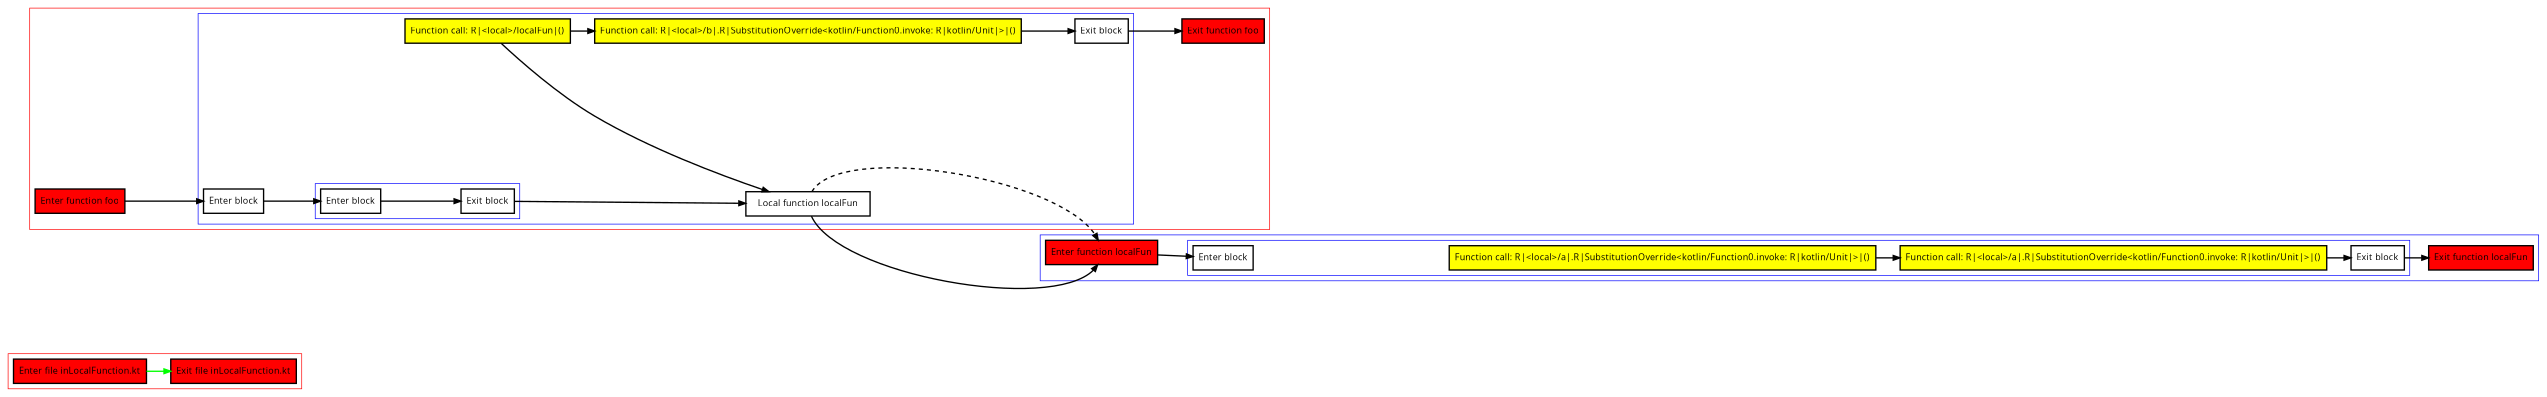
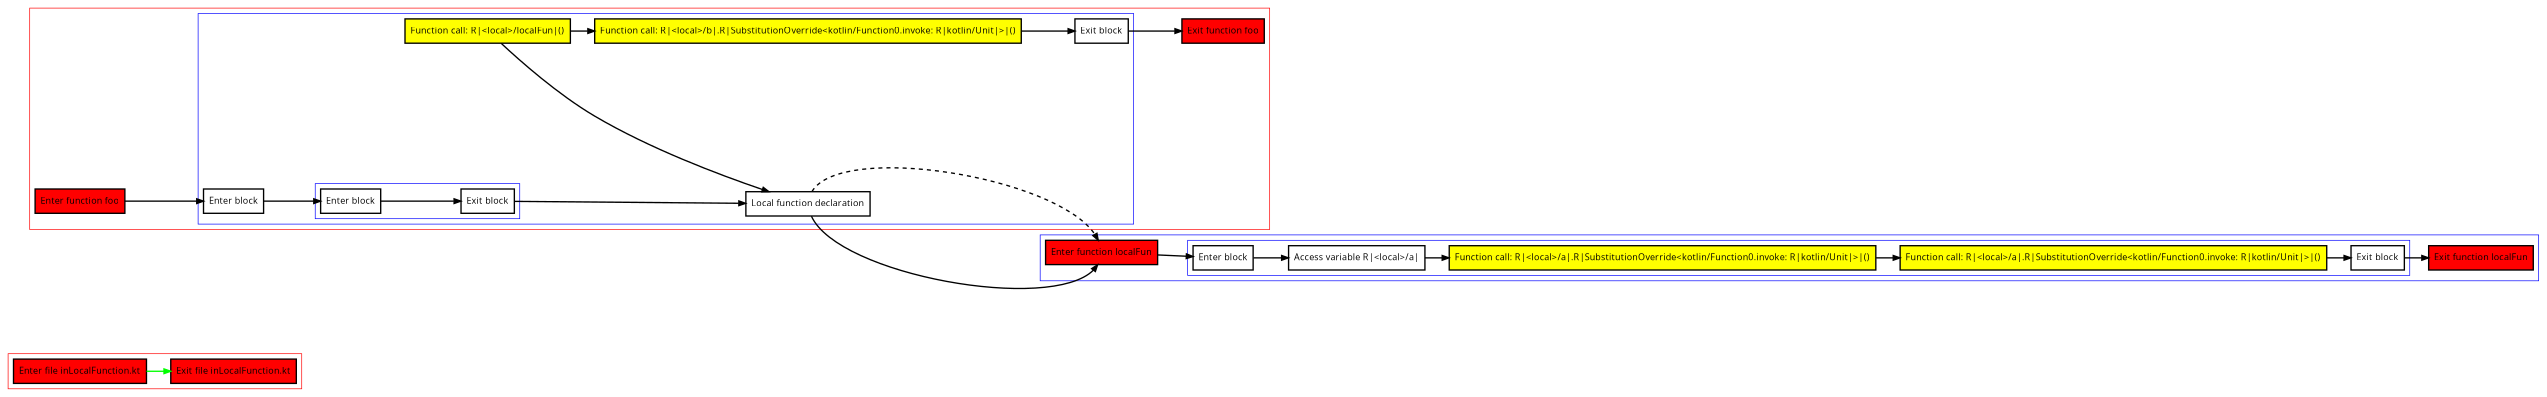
node "Local function localFun": label "Local function localFun" -> "Local function declaration"
node "Access variable R|<local>/a|": added
